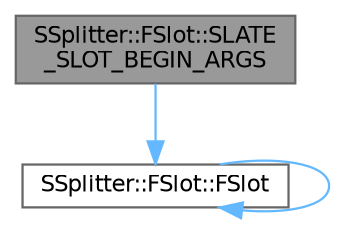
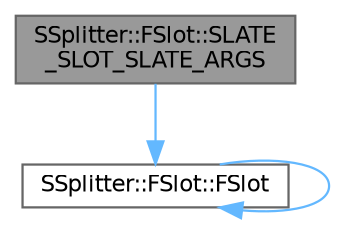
node "SSplitter::FSlot::SLATE _SLOT_BEGIN_ARGS": label "SSplitter::FSlot::SLATE _SLOT_BEGIN_ARGS" -> "SSplitter::FSlot::SLATE _SLOT_SLATE_ARGS"
